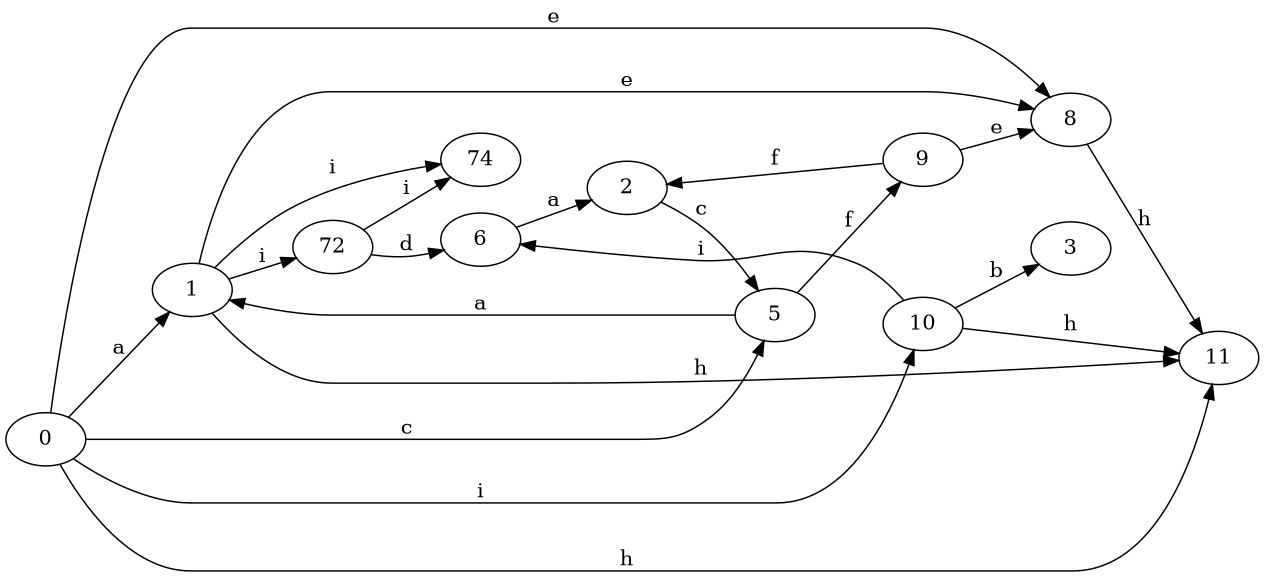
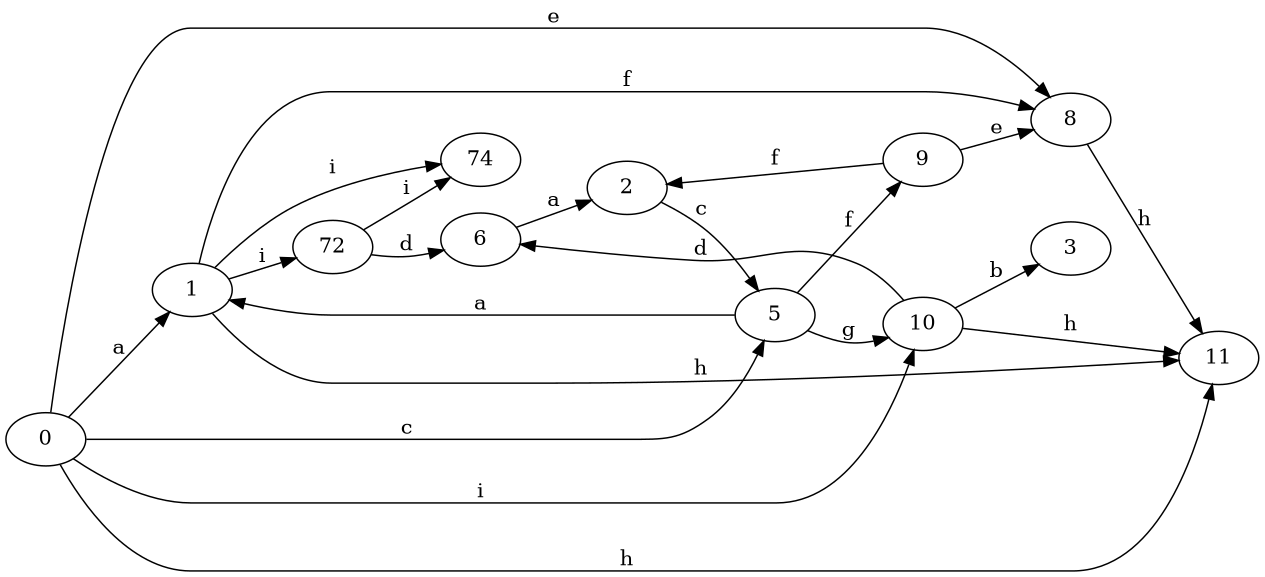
edge "1" -> "8": label "e" -> "f"
edge "10" -> "6": label "i" -> "d"
edge "5" -> "10": added, label "g"
